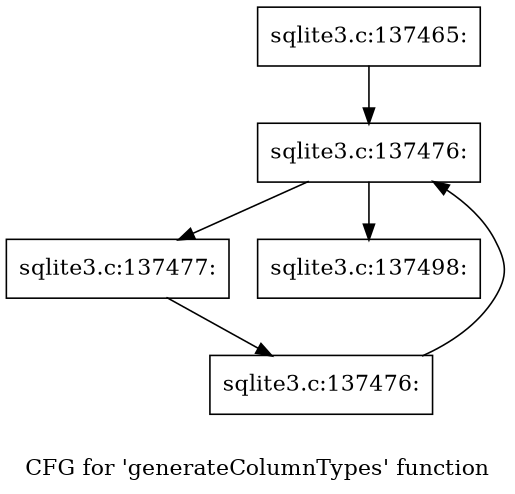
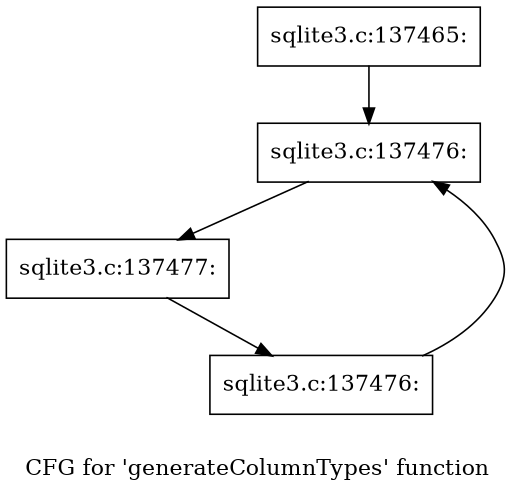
node "sqlite3.c:137498:": removed
